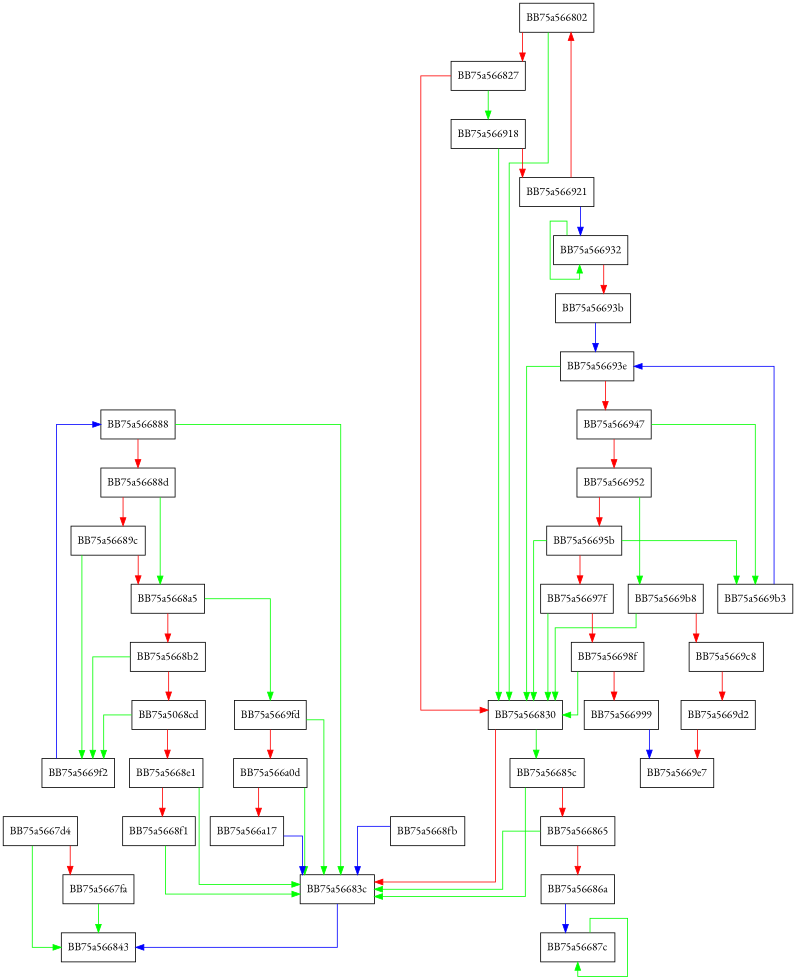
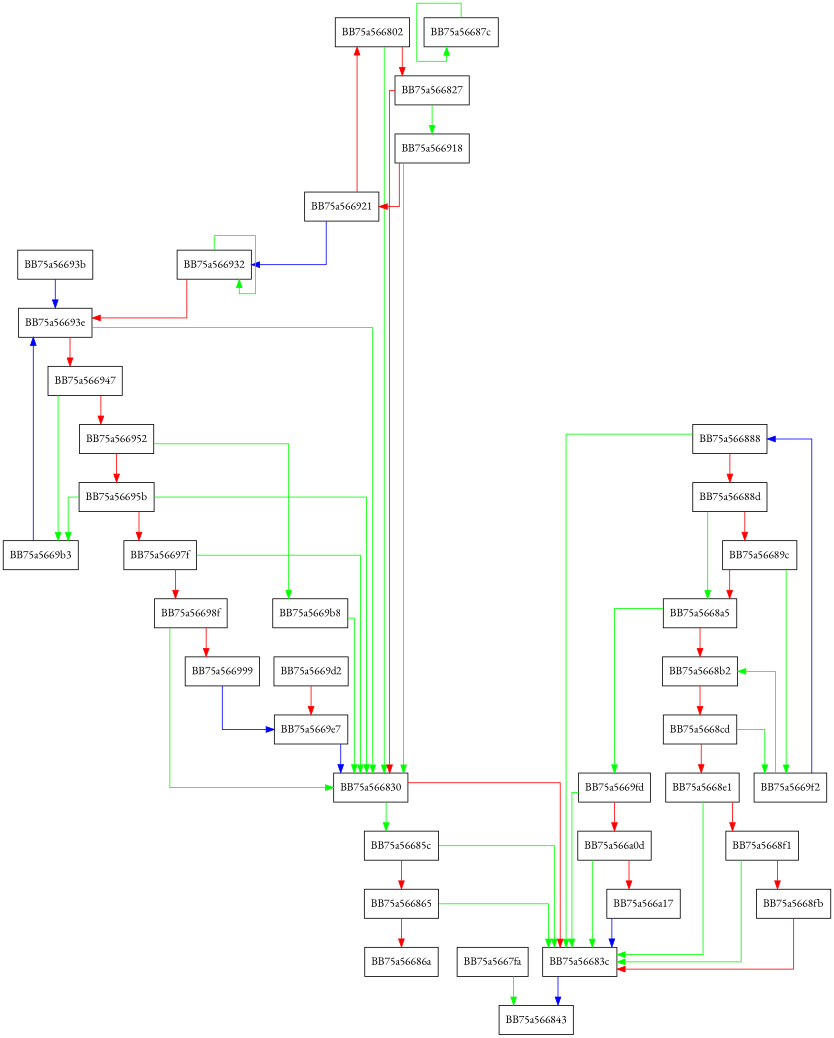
edge "BB75a566932" -> "BB75a56693b": now "BB75a566932" -> "BB75a56693e"
node "BB75a5669c8": removed
edge "BB75a5668b2" -> "BB75a5669f2": reversed
node "BB75a5068cd": label "BB75a5068cd" -> "BB75a5668cd"
edge "BB75a5669e7" -> "BB75a566830": added
edge "BB75a5668fb" -> "BB75a56683c": color blue -> red
node "BB75a5667d4": removed
edge "BB75a5668f1" -> "BB75a5668fb": added
edge "BB75a56686a" -> "BB75a56687c": removed
